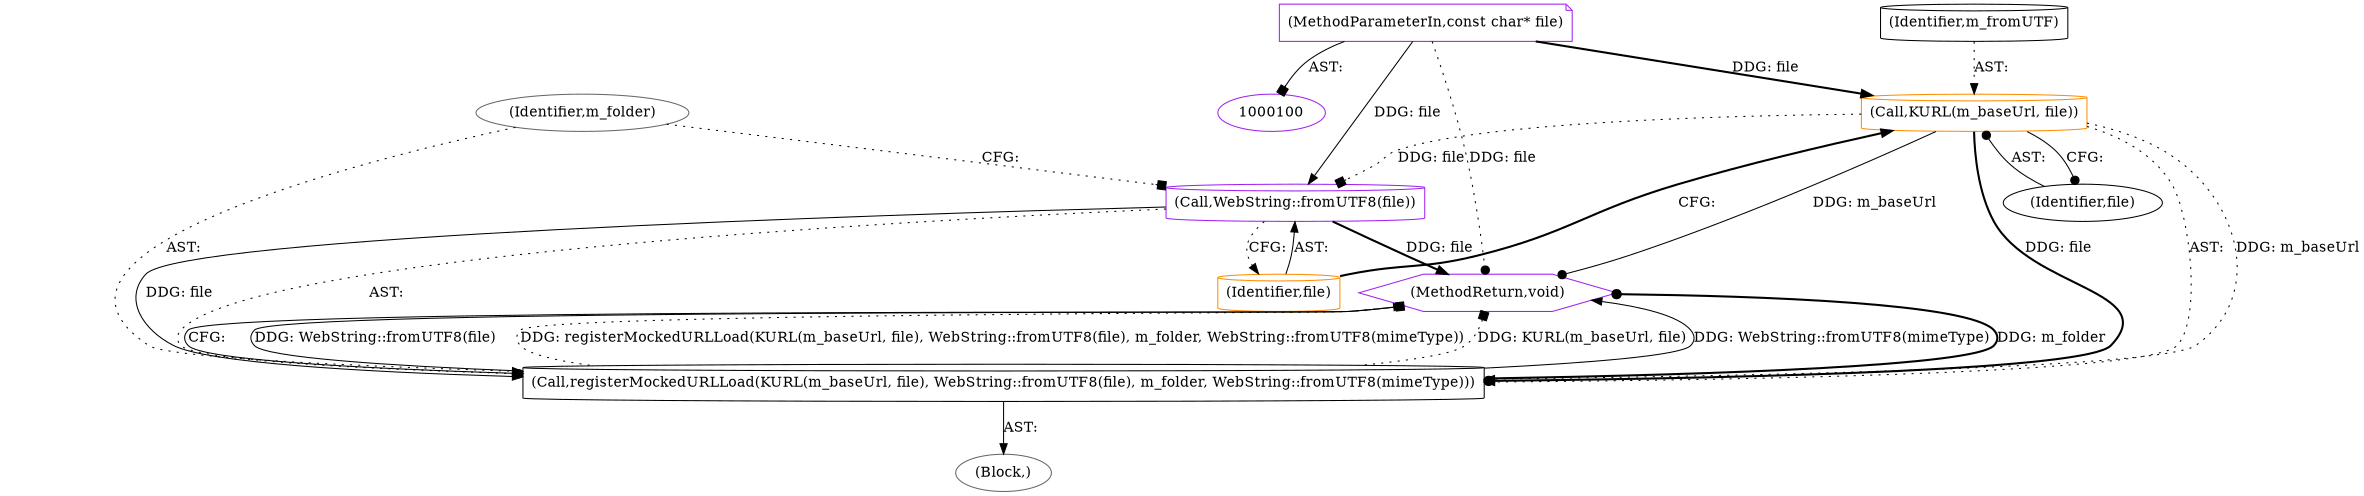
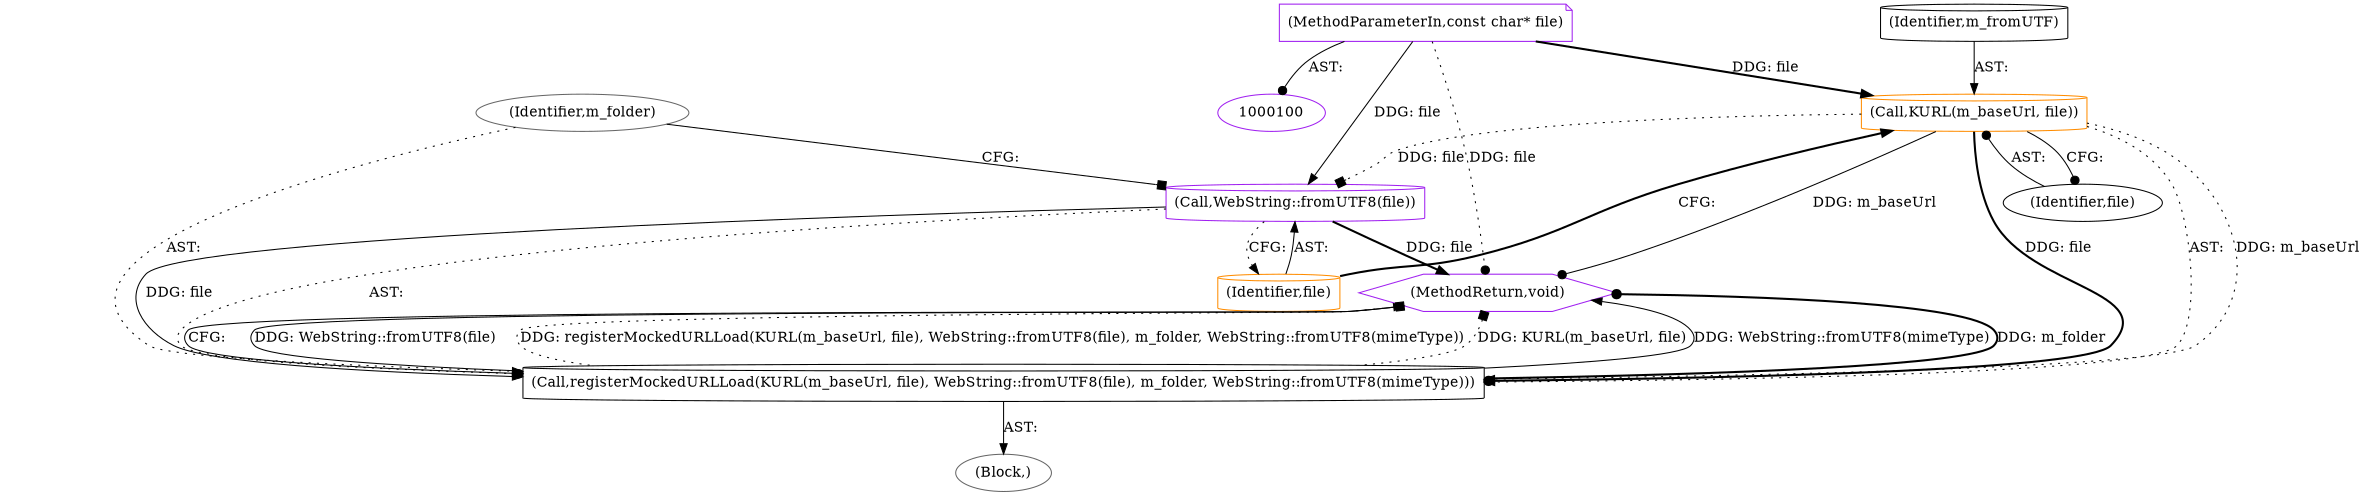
edge "(MethodParameterIn,const char* file)" -> "1000100": arrowhead box -> dot
edge "(Identifier,m_fromUTF)" -> "(Call,KURL(m_baseUrl, file))": style dotted -> solid
edge "(Identifier,m_folder)" -> "(Call,WebString::fromUTF8(file))": style dotted -> solid
